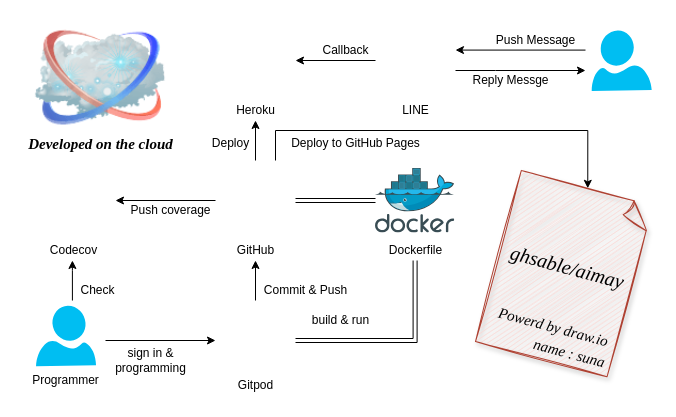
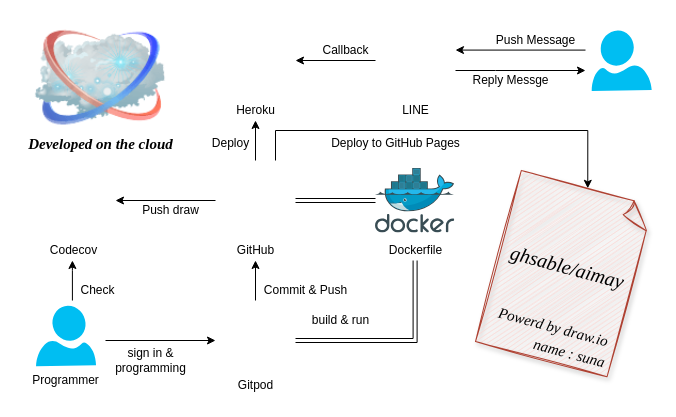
node "Deploy to GitHub Pages": moved (356, 143) -> (396, 143)
node "Push coverage": label "Push coverage" -> "Push draw"
